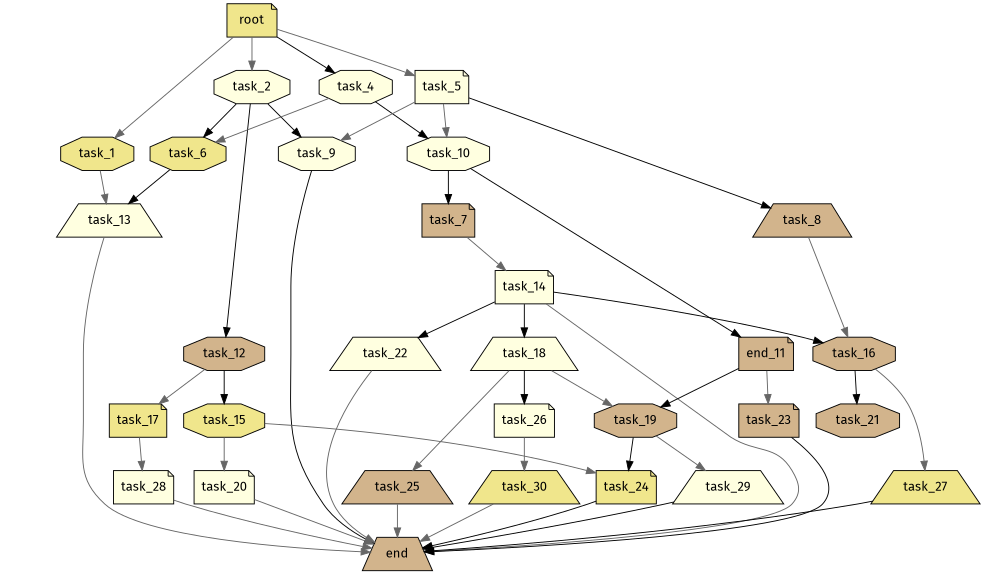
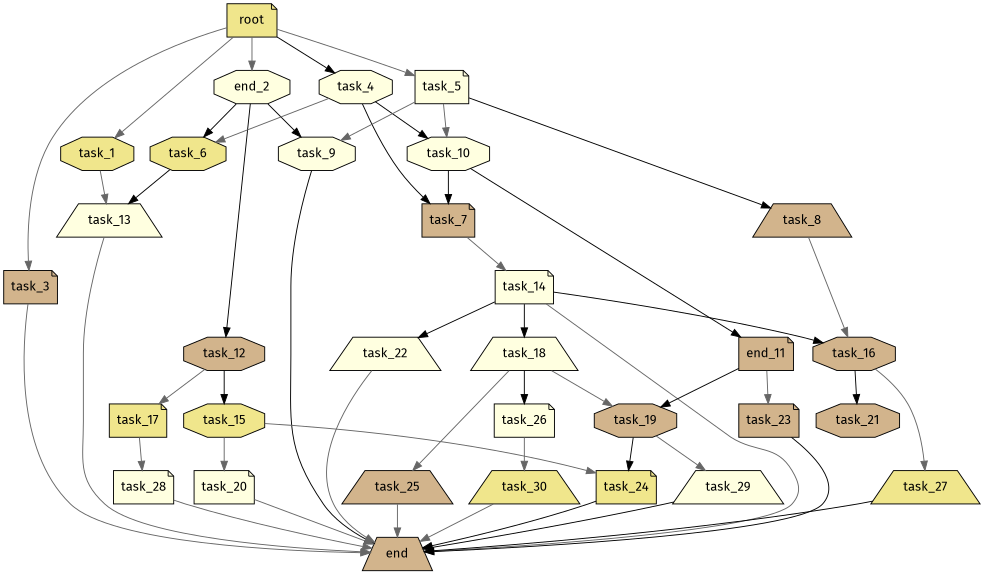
node "task_2": label "task_2" -> "end_2"
edge "task_4" -> "task_7": added
node "task_3": added
